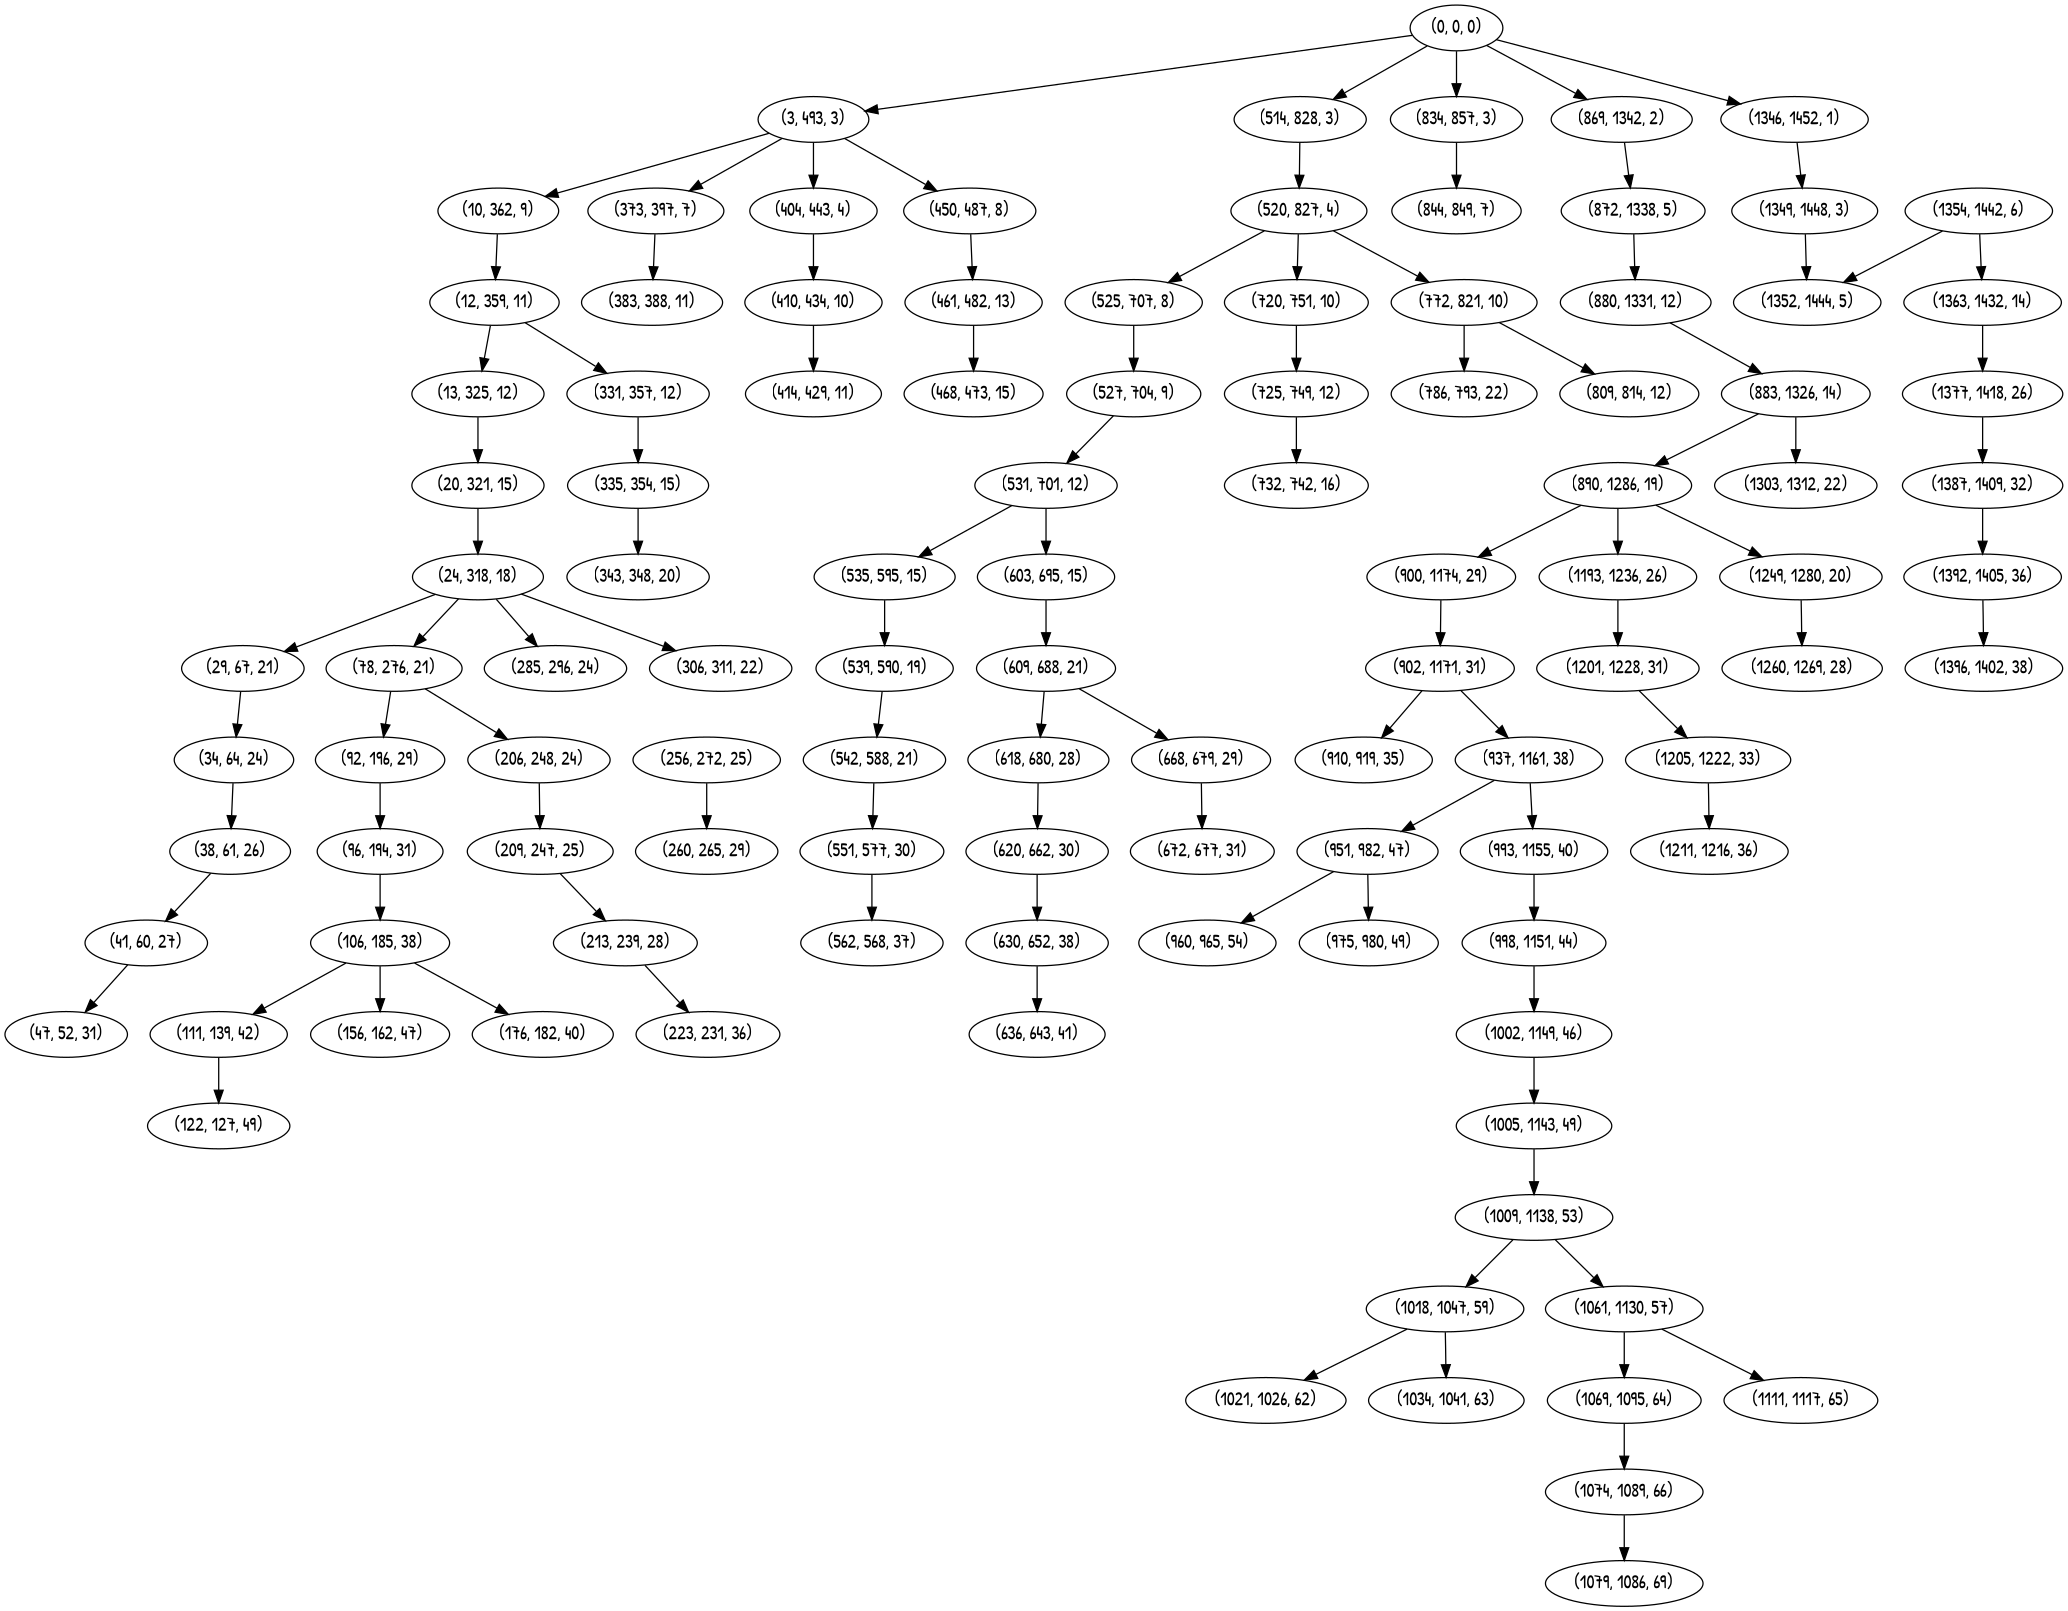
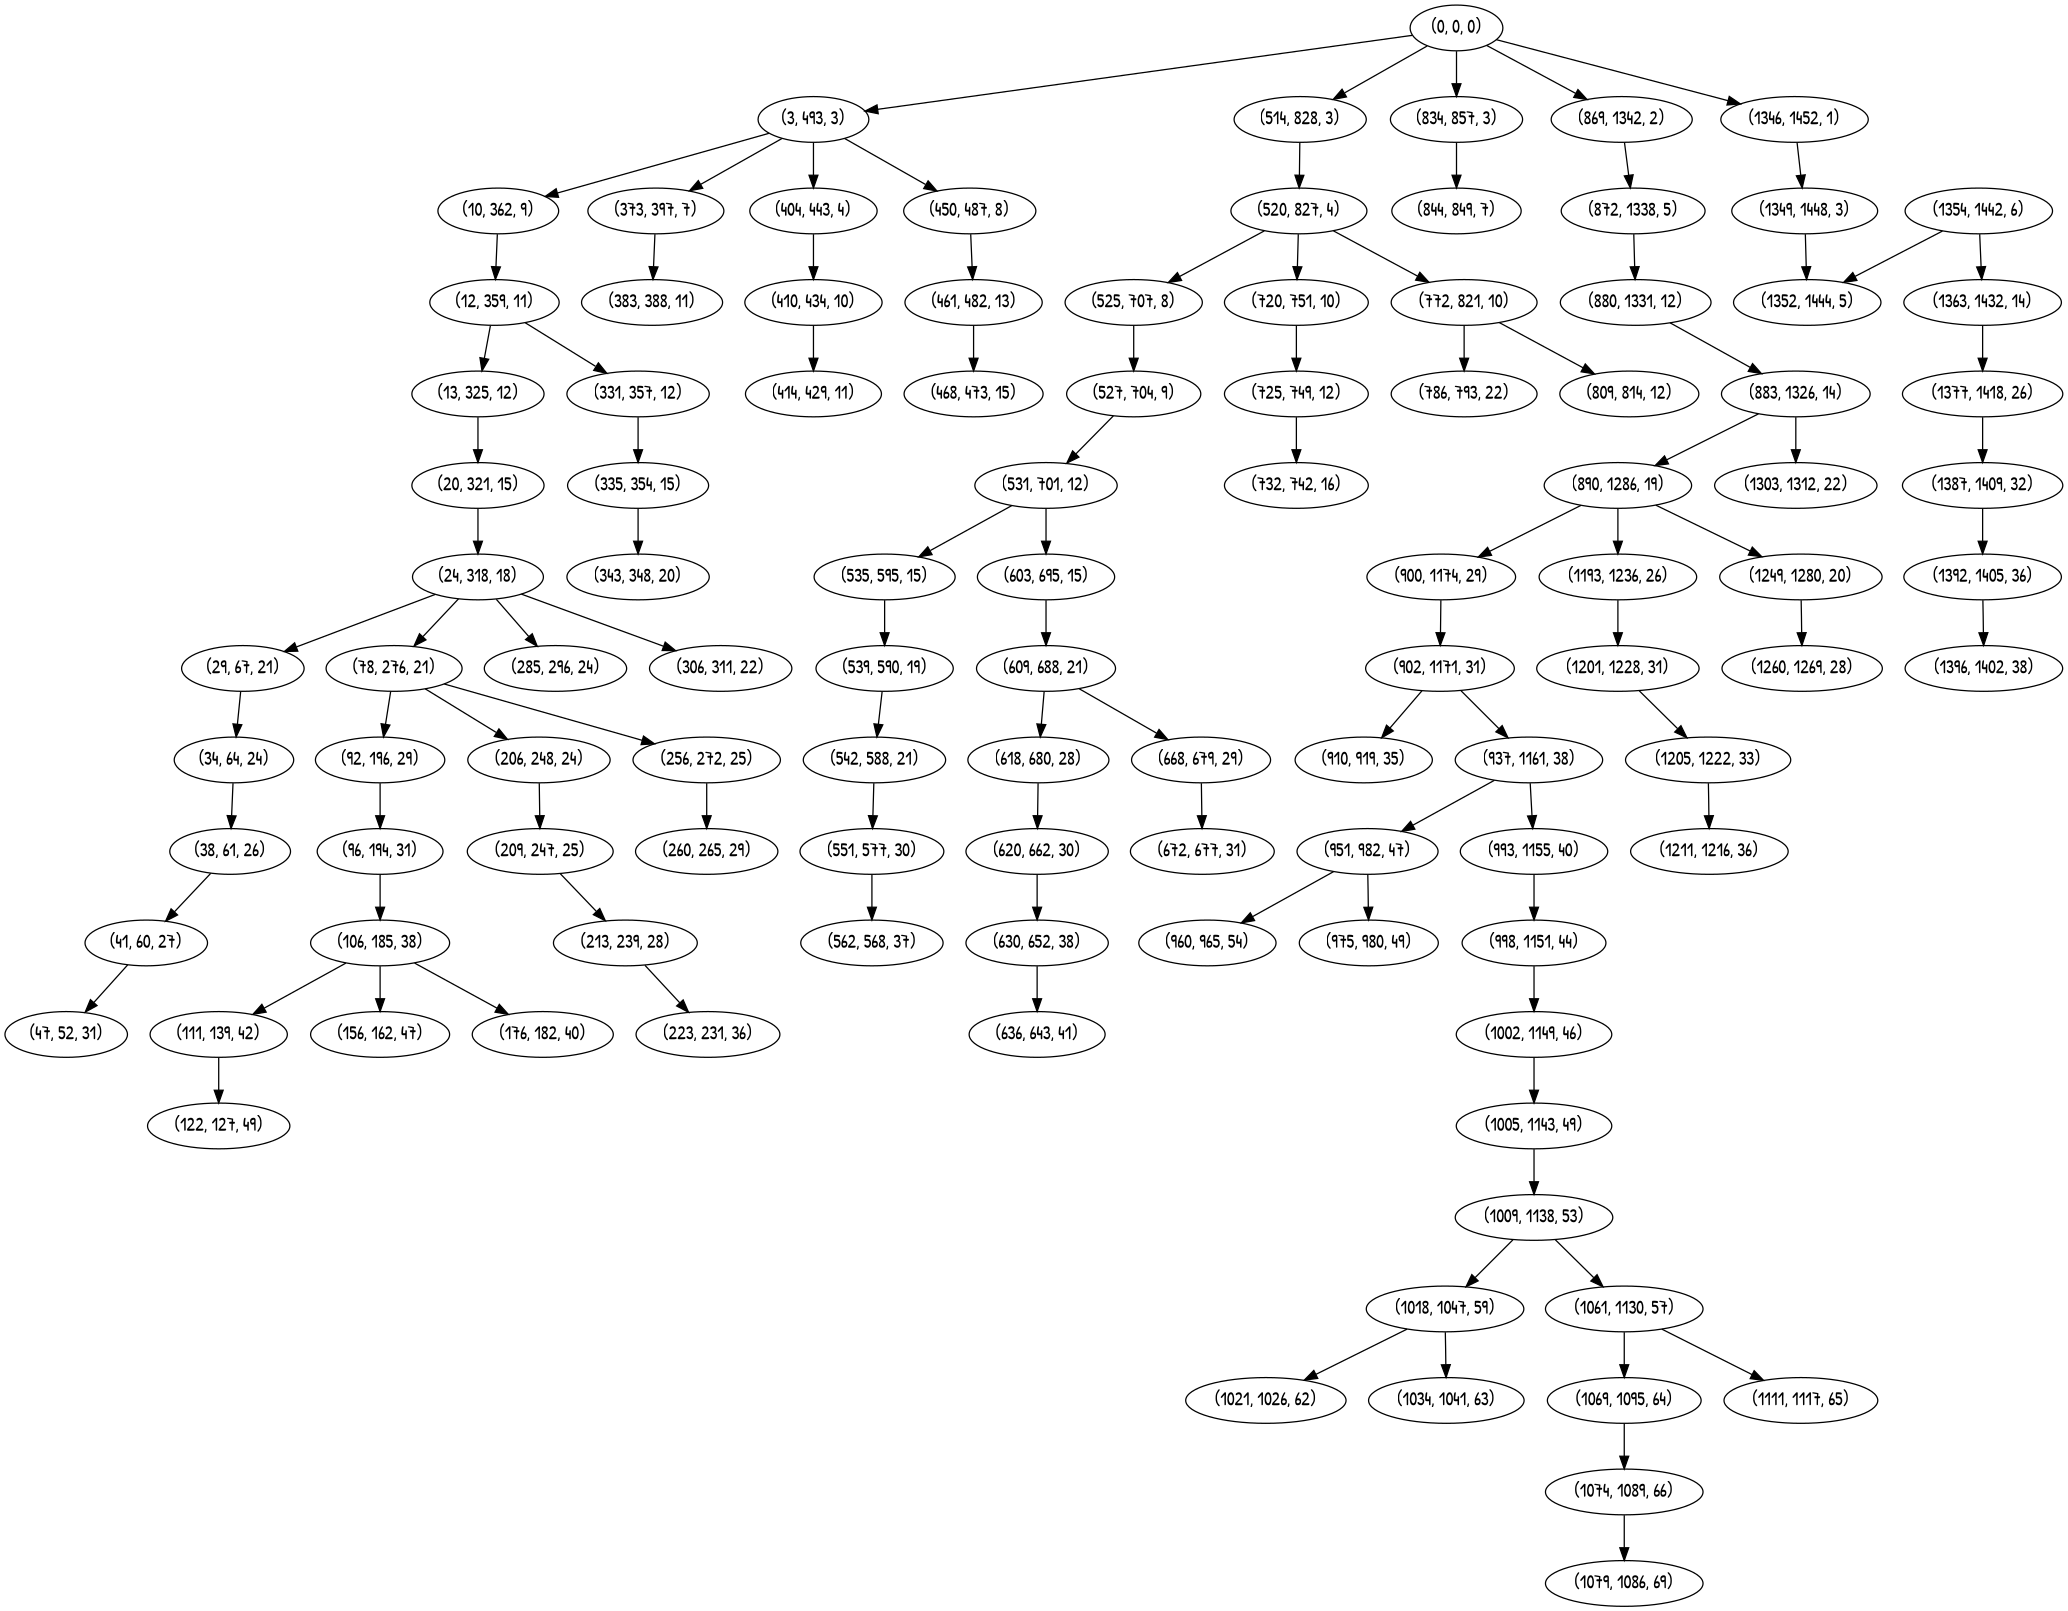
edge "(78, 276, 21)" -> "(256, 272, 25)": added
